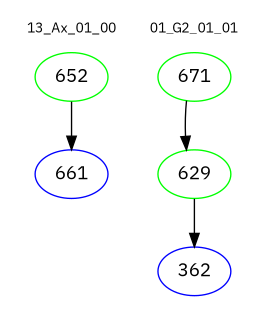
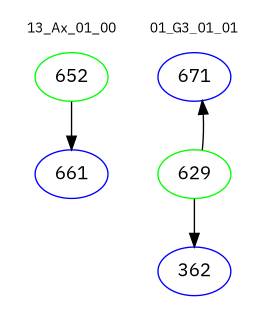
cluster "01_G2_01_01": label "01_G2_01_01" -> "01_G3_01_01"
node "671": color green -> blue
edge "671" -> "629": reversed
